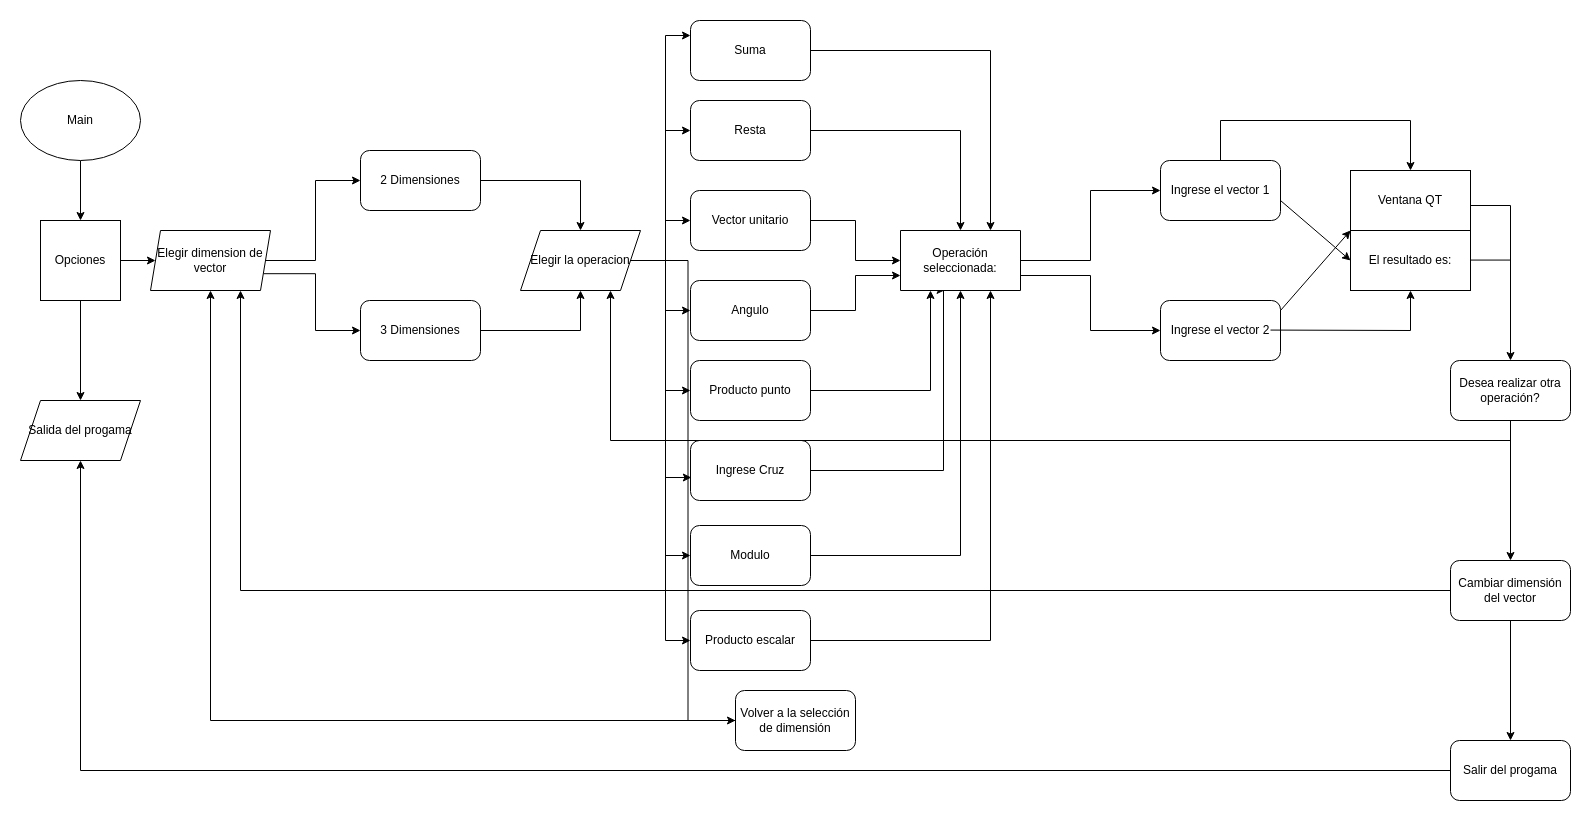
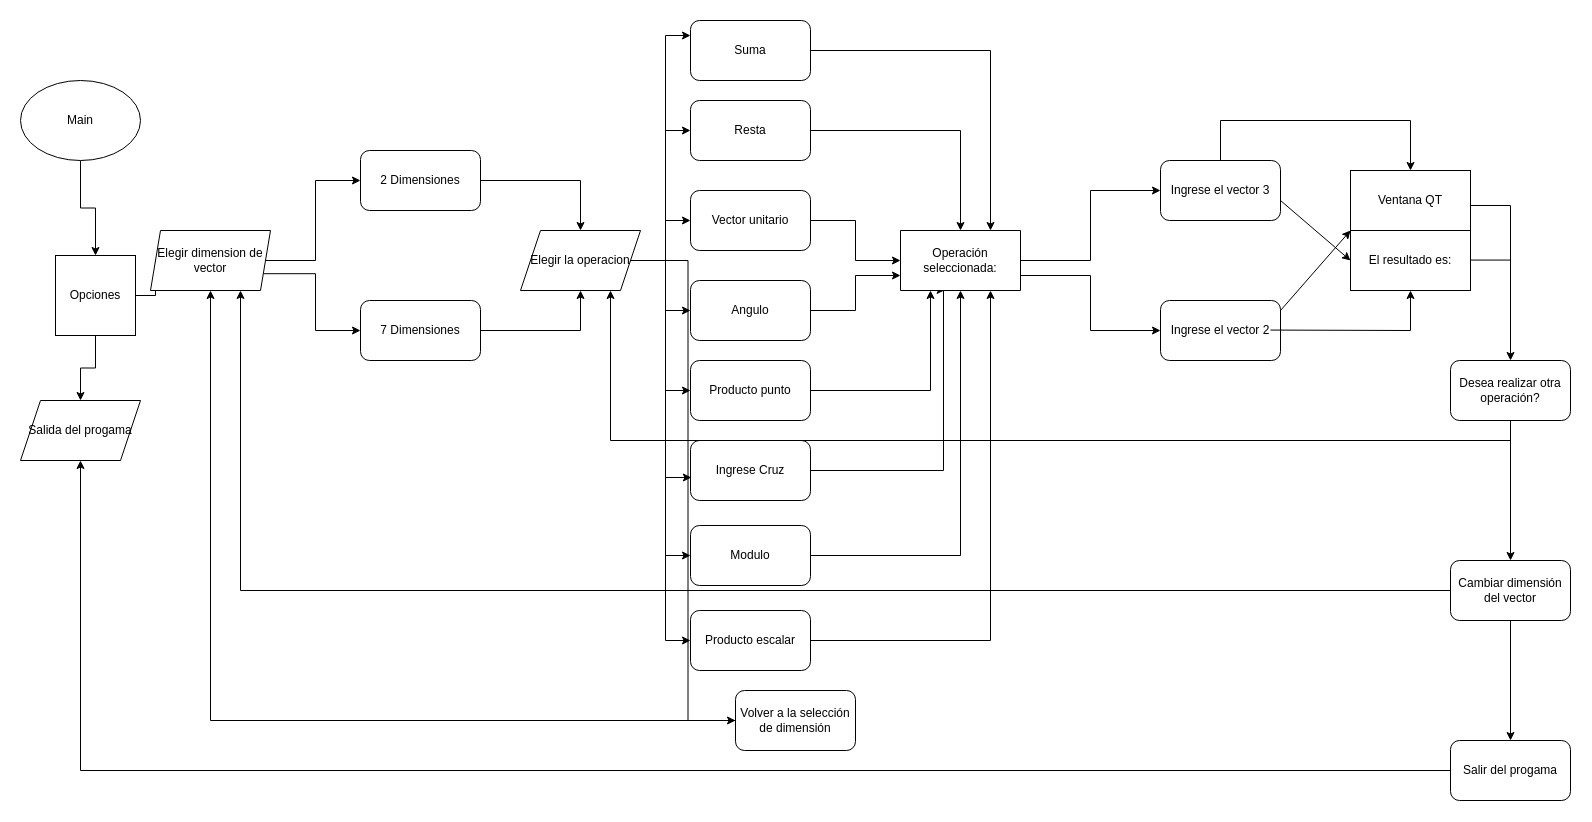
node "Ingrese el vector 1": label "Ingrese el vector 1" -> "Ingrese el vector 3"
node "Opciones": moved (81, 261) -> (96, 296)
node "3 Dimensiones": label "3 Dimensiones" -> "7 Dimensiones"
